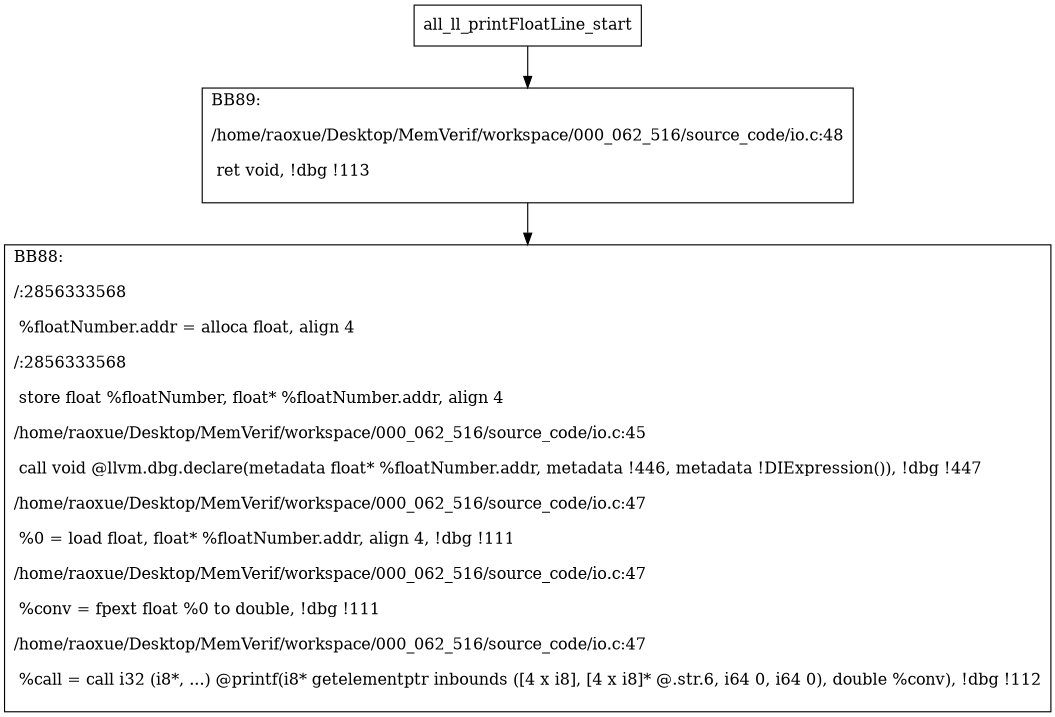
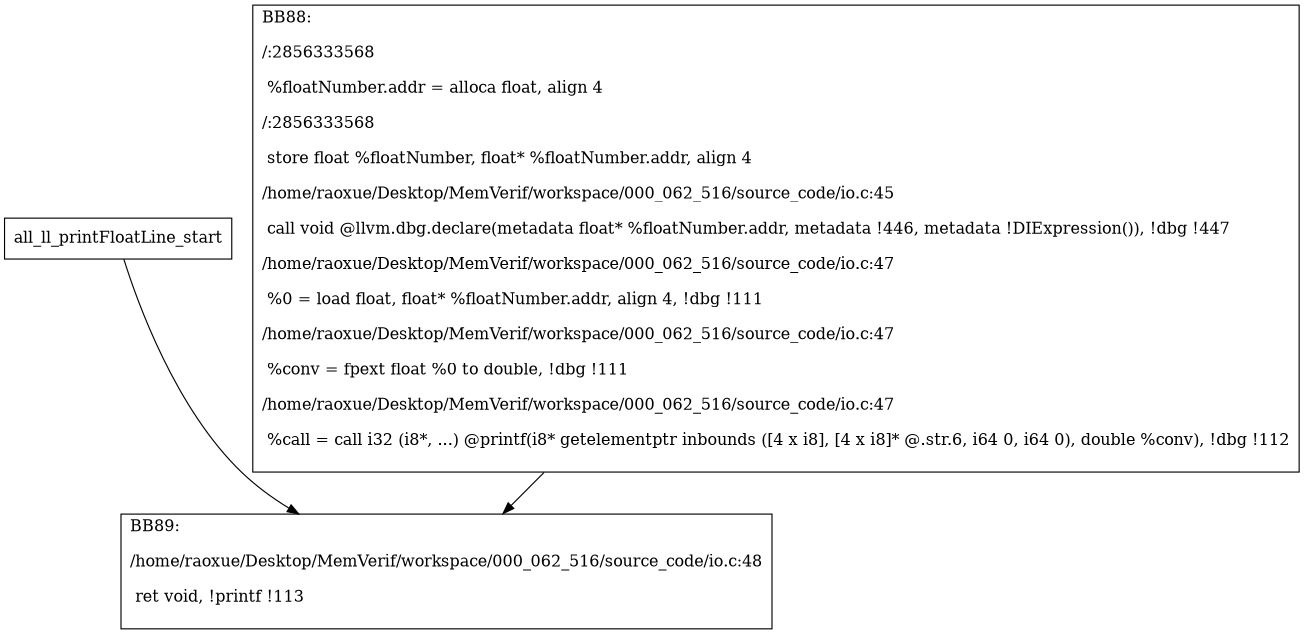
node "BB89:": text "ret void, !dbg !113" -> "ret void, !printf !113"
edge "BB89:" -> "BB88:": reversed
